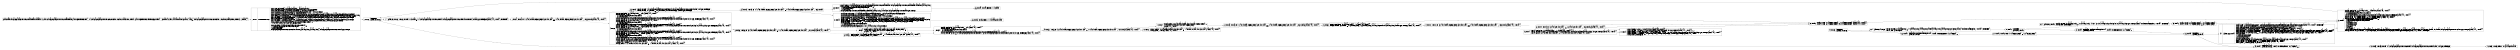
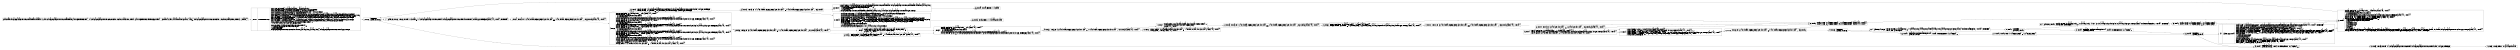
node "18: 0x008c": added
